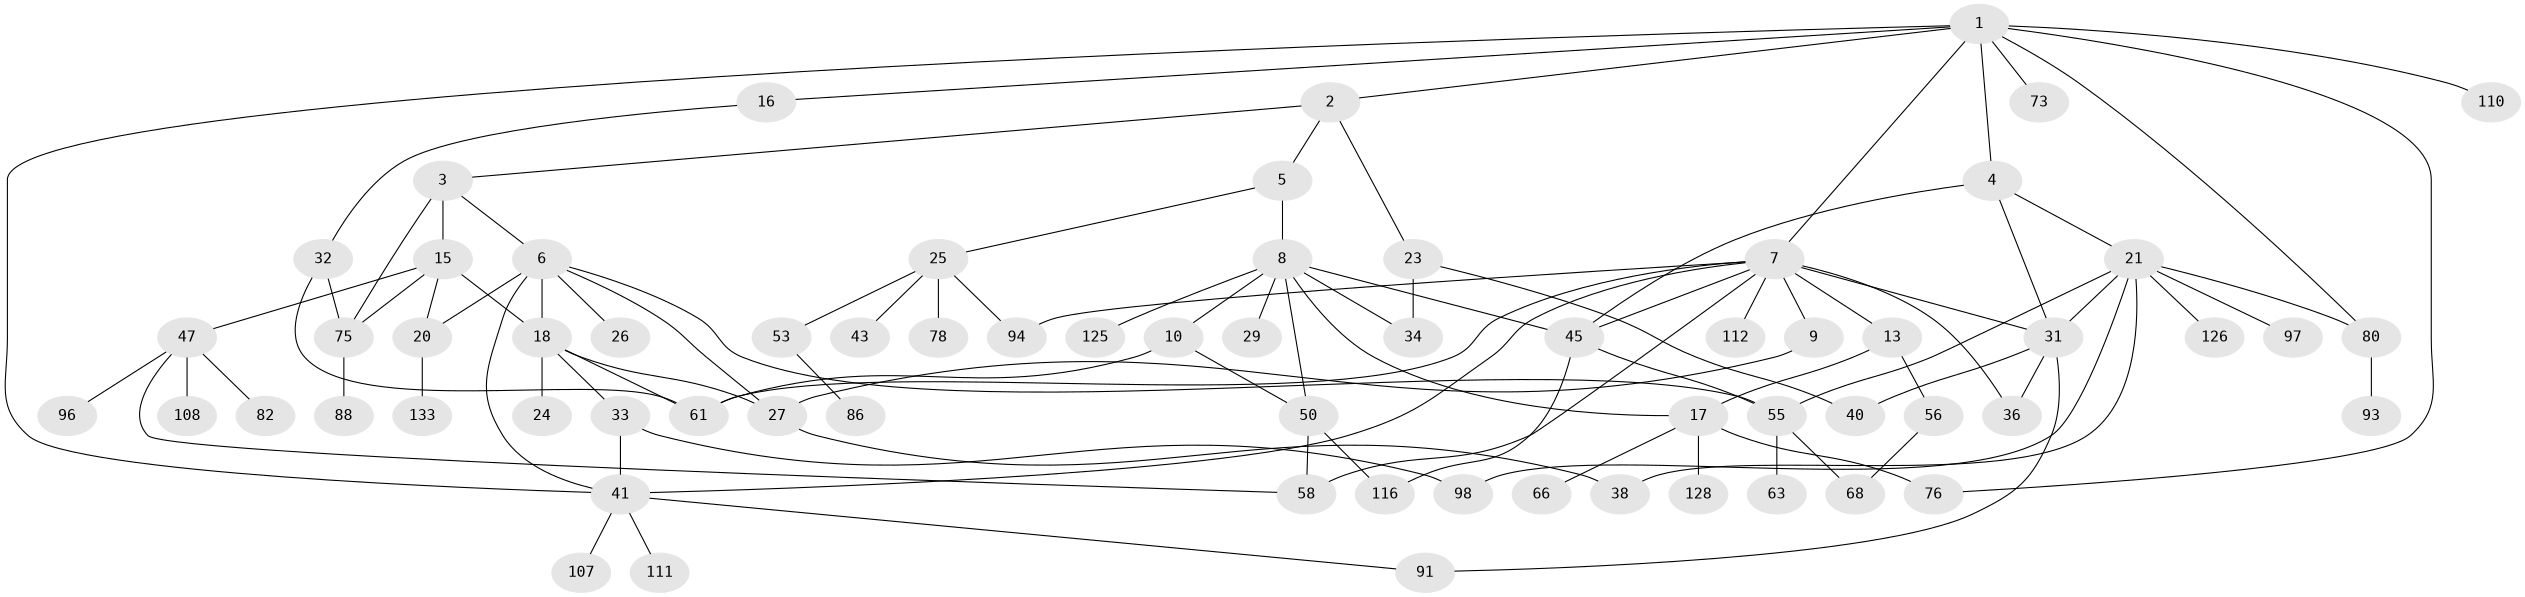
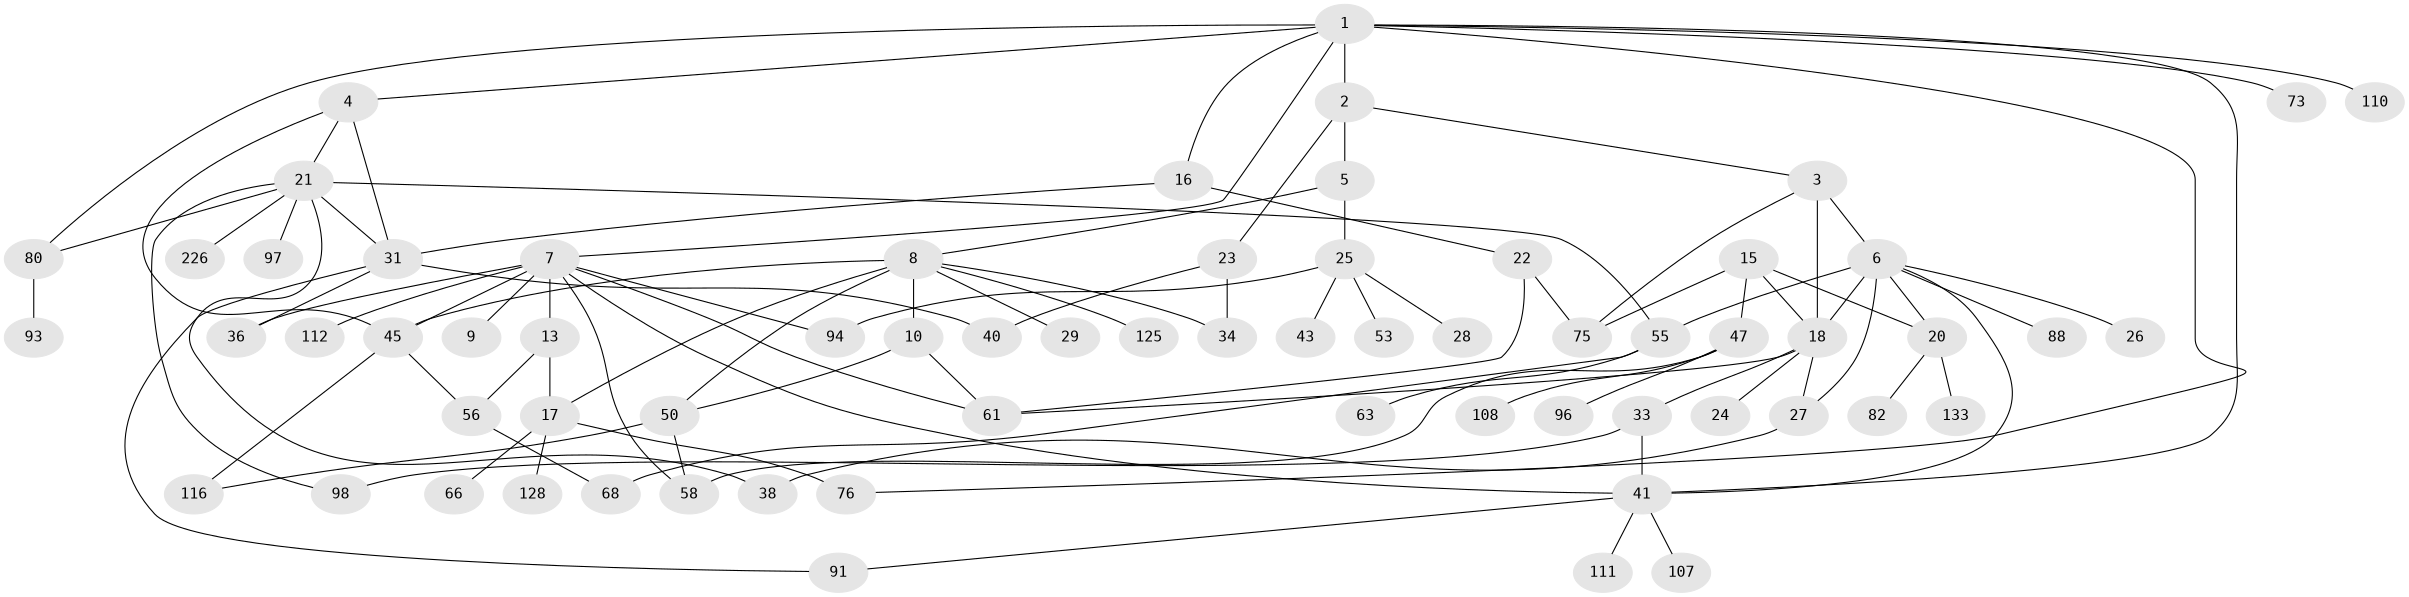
edge "3" -- "15": now "3" -- "18"
node "32": label "32" -> "22"
edge "7" -- "31": now "16" -- "31"
node "78": label "78" -> "28"
node "126": label "126" -> "226"
edge "75" -- "88": now "6" -- "88"
edge "45" -- "55": now "45" -- "56"
edge "9" -- "27": removed
edge "47" -- "82": now "20" -- "82"
node "86": removed
